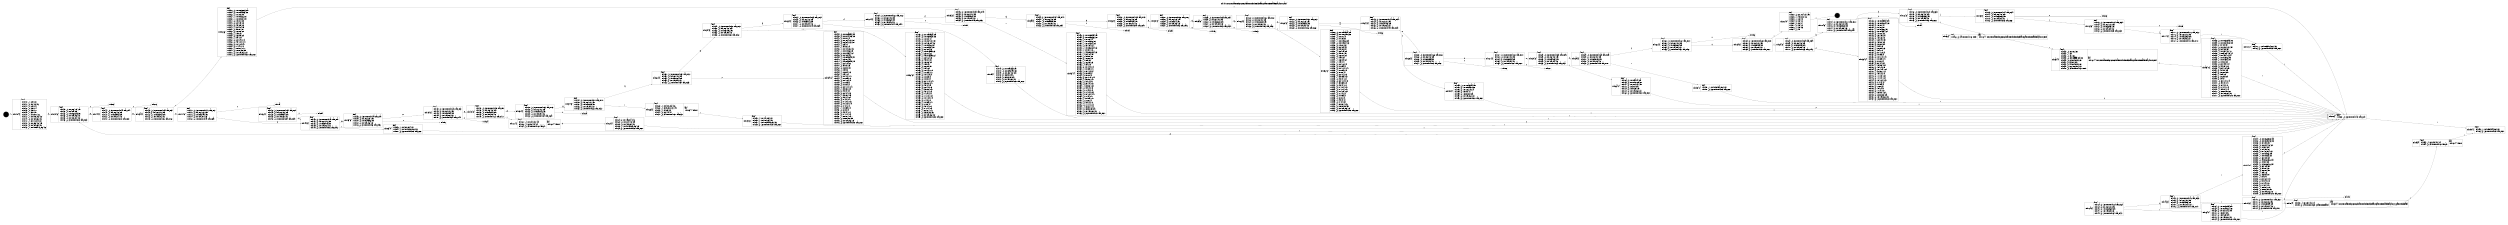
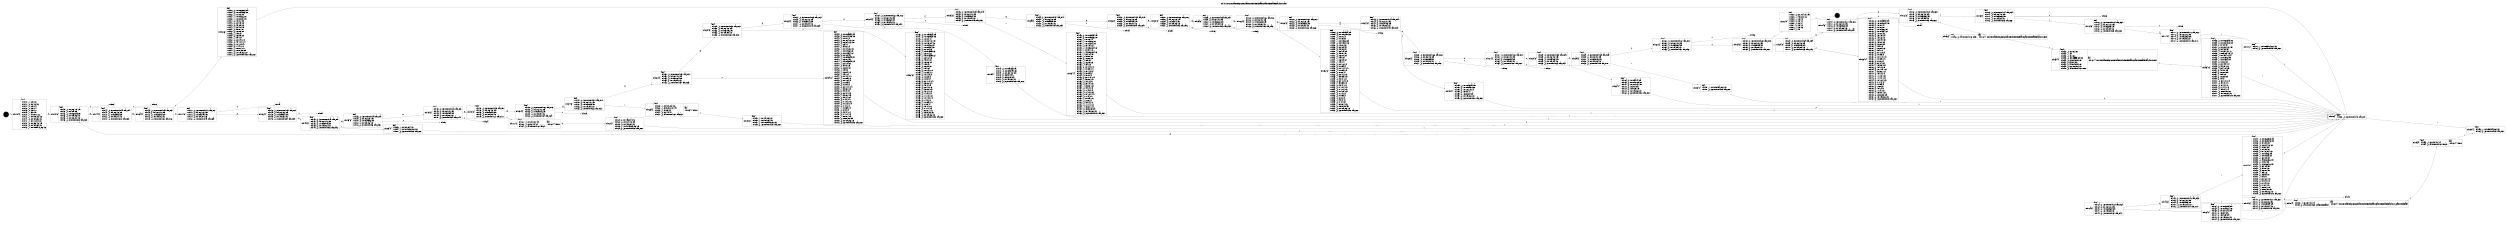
edge "0x401470 [22]" -> "0x40149c [25]": now "0x401470 [22]" -> "0x401486 [22]"
